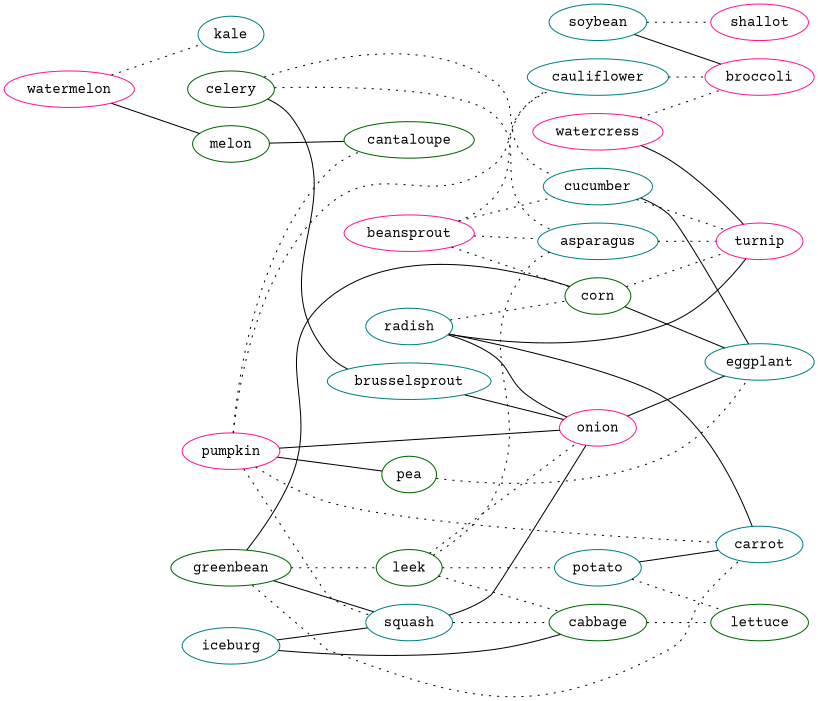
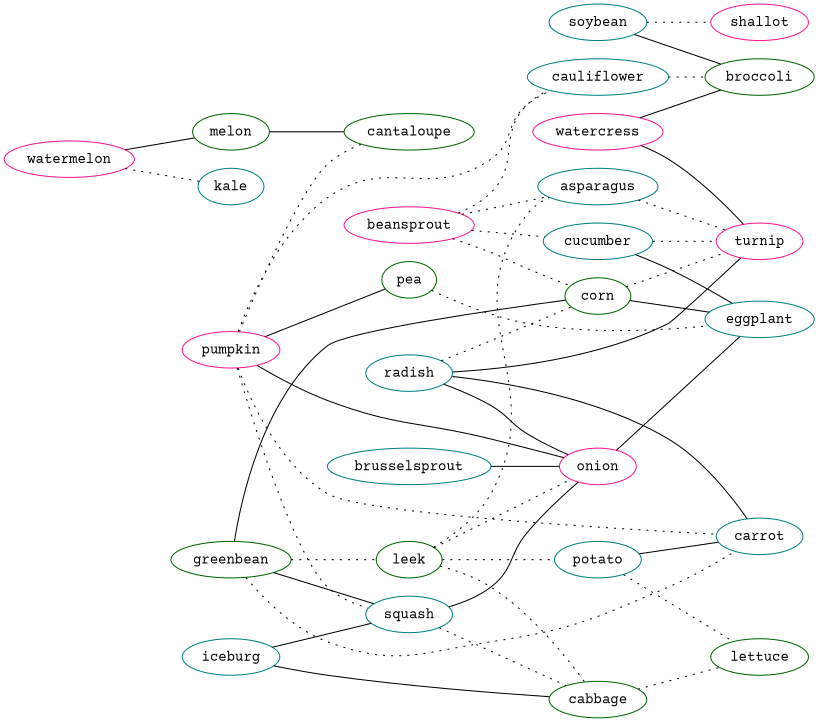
node "broccoli": color deeppink -> darkgreen
node "celery": removed
edge "broccoli" -- "watercress": style dotted -> solid
